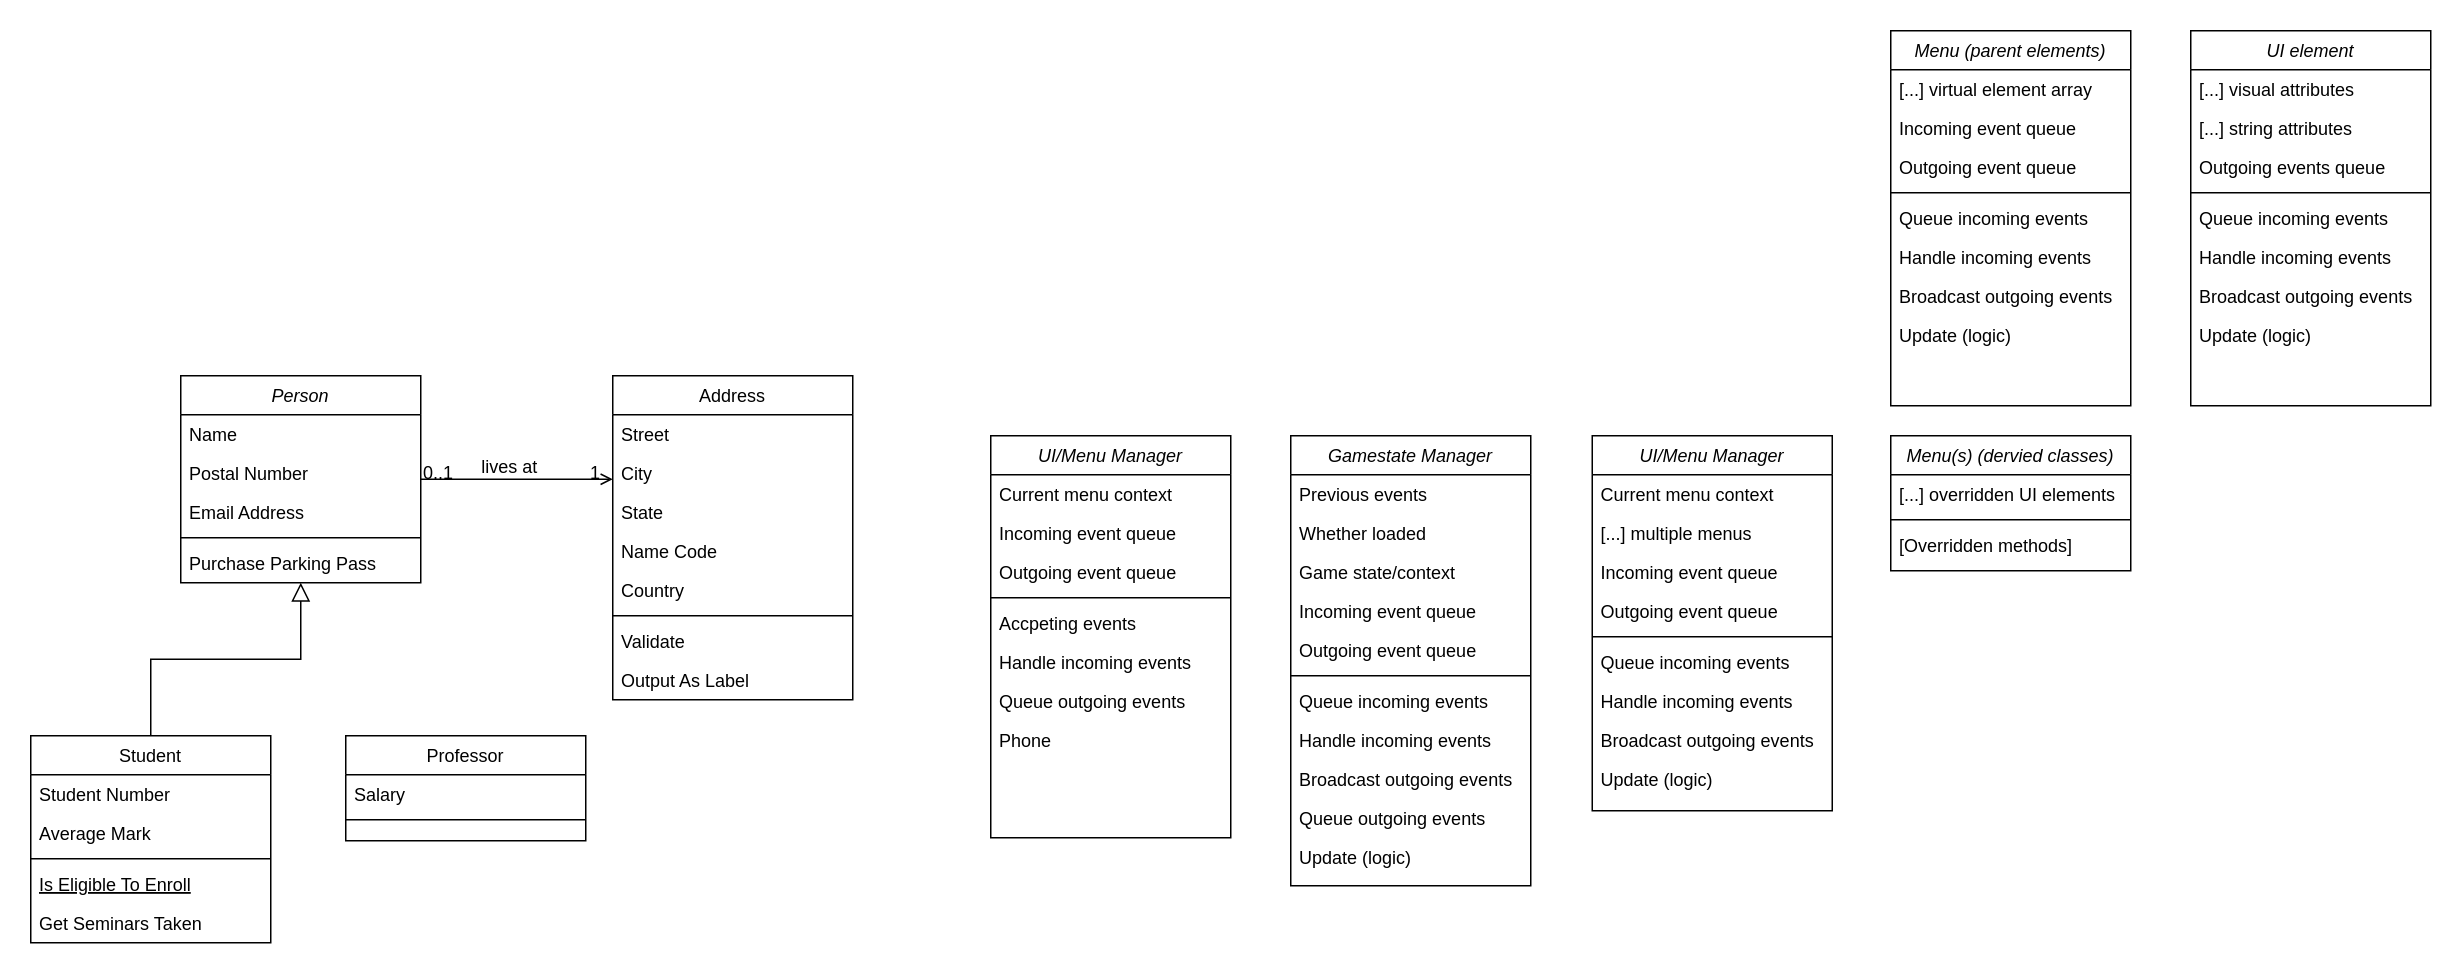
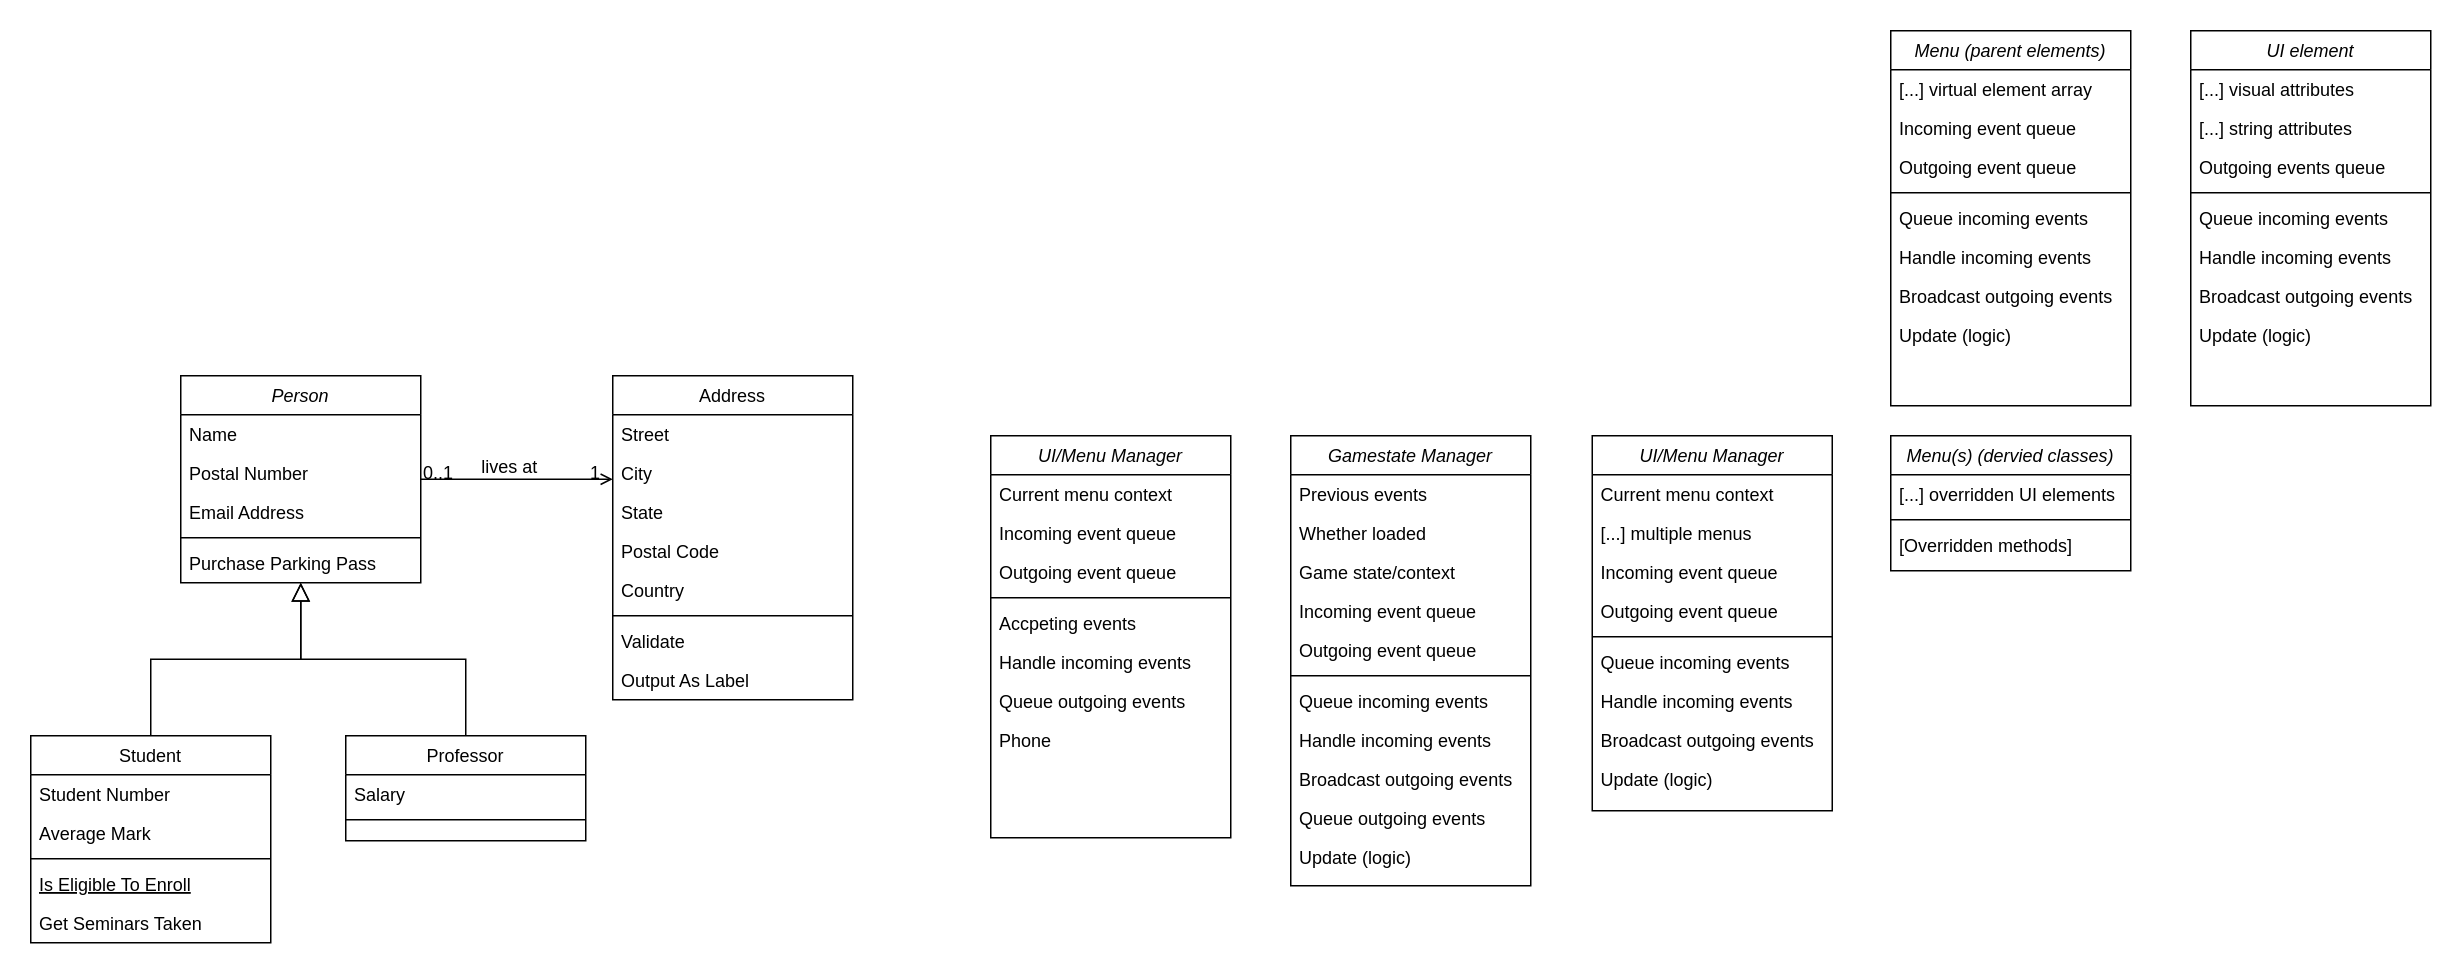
node "Name Code": label "Name Code" -> "Postal Code"
edge "Professor" -> "Person": added
